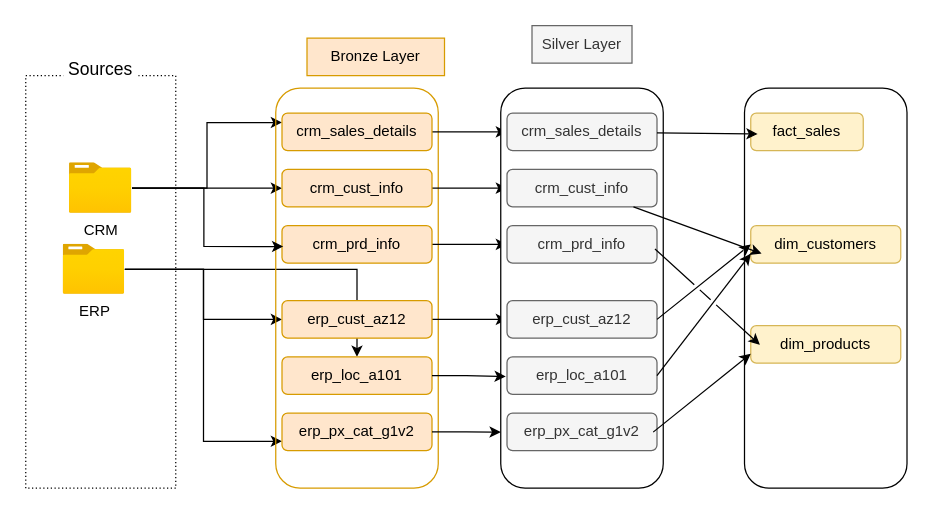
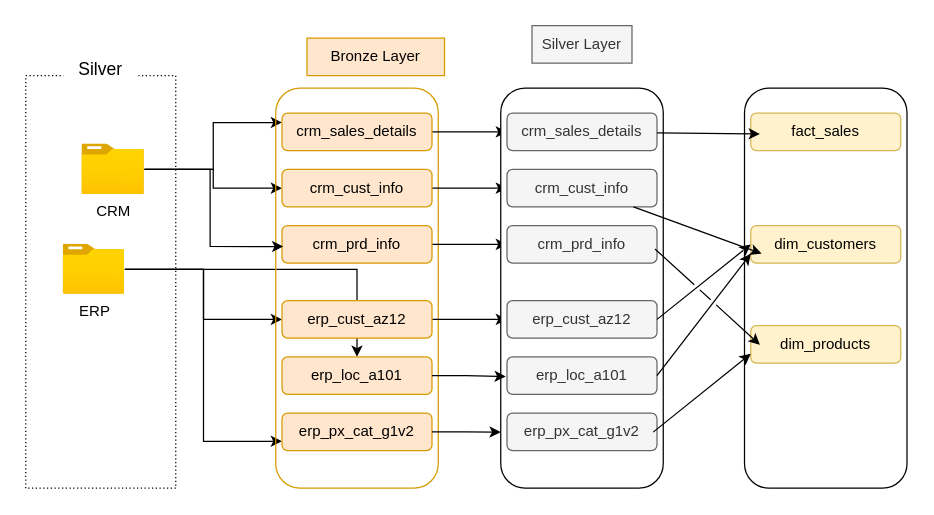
node "Sources": label "Sources" -> "Silver"
node "fact_sales": size 113x38 -> 150x38
node "CRM": moved (101, 188) -> (113, 169)
